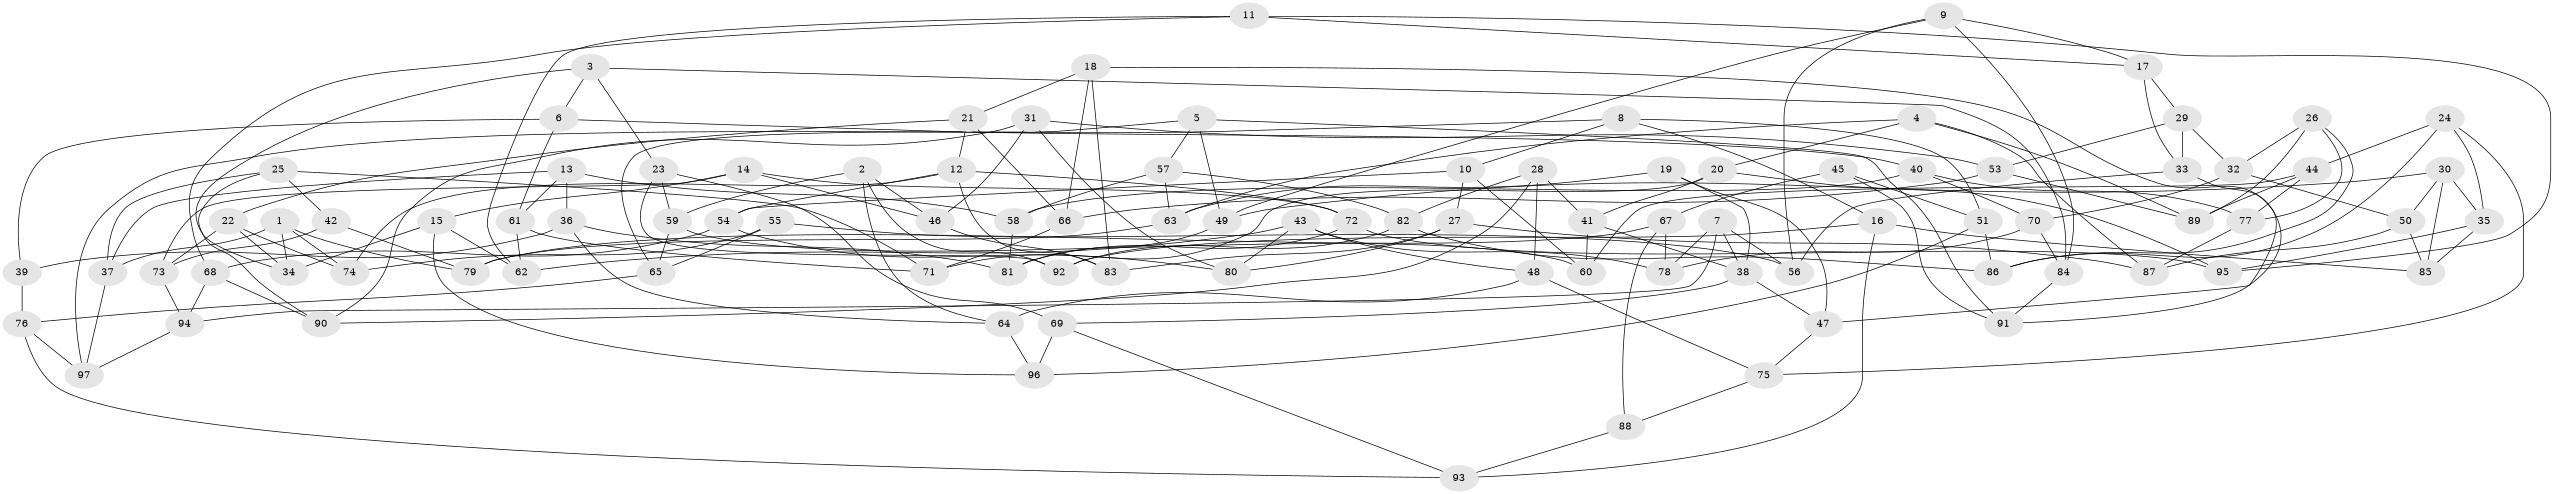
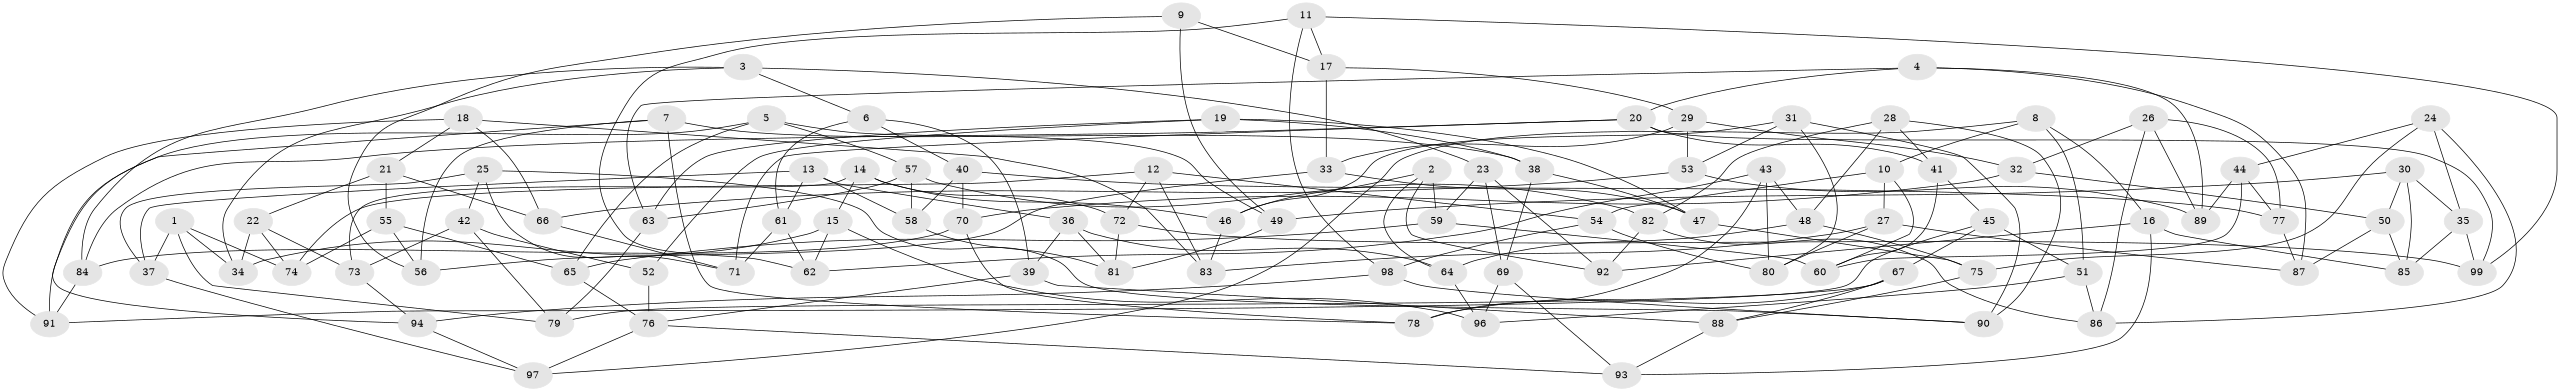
edge "9" -- "84": now "20" -- "84"
edge "21" -- "12": now "21" -- "55"
edge "41" -- "38": now "41" -- "45"
node "68": label "68" -> "98"
node "52": added
node "95": label "95" -> "99"
edge "39" -- "88": added
